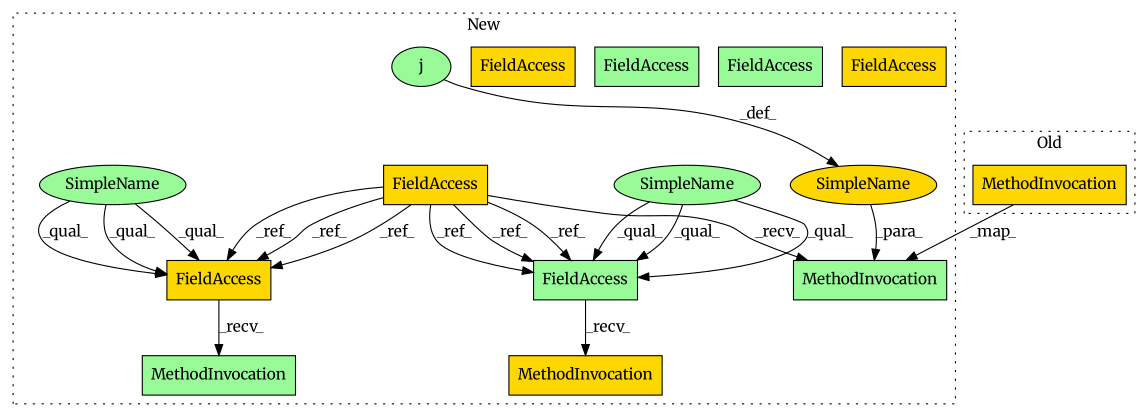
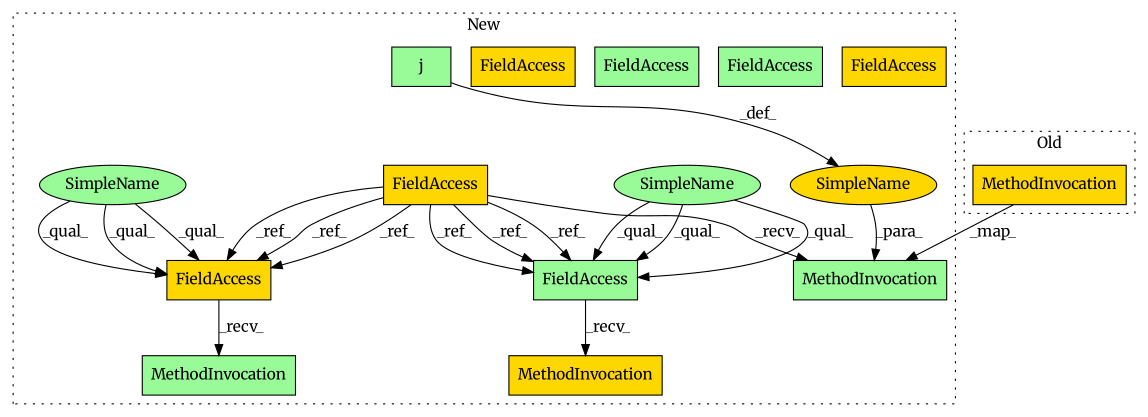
node "j": shape ellipse -> box
